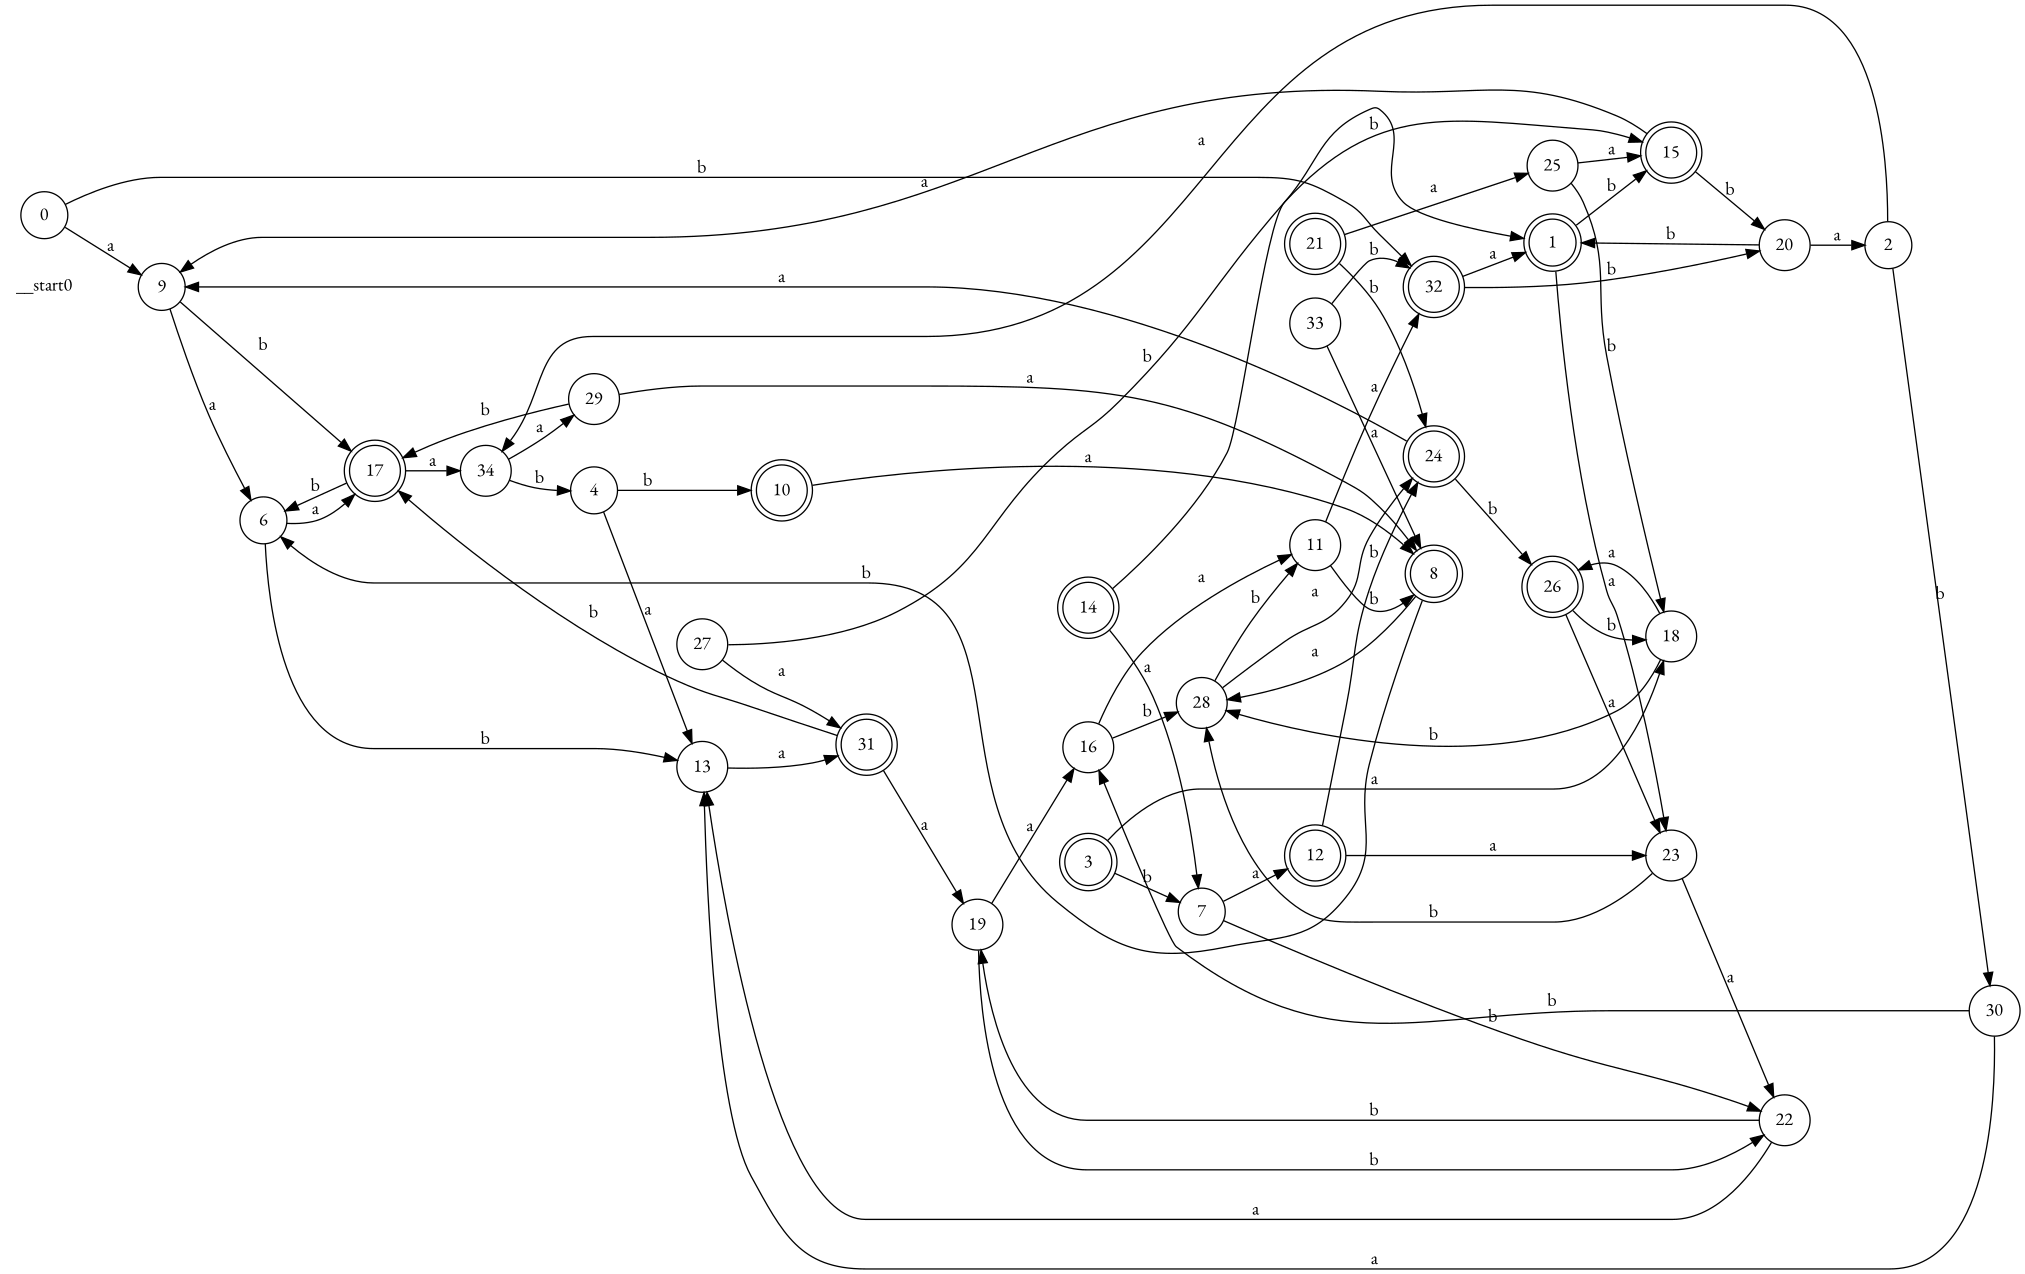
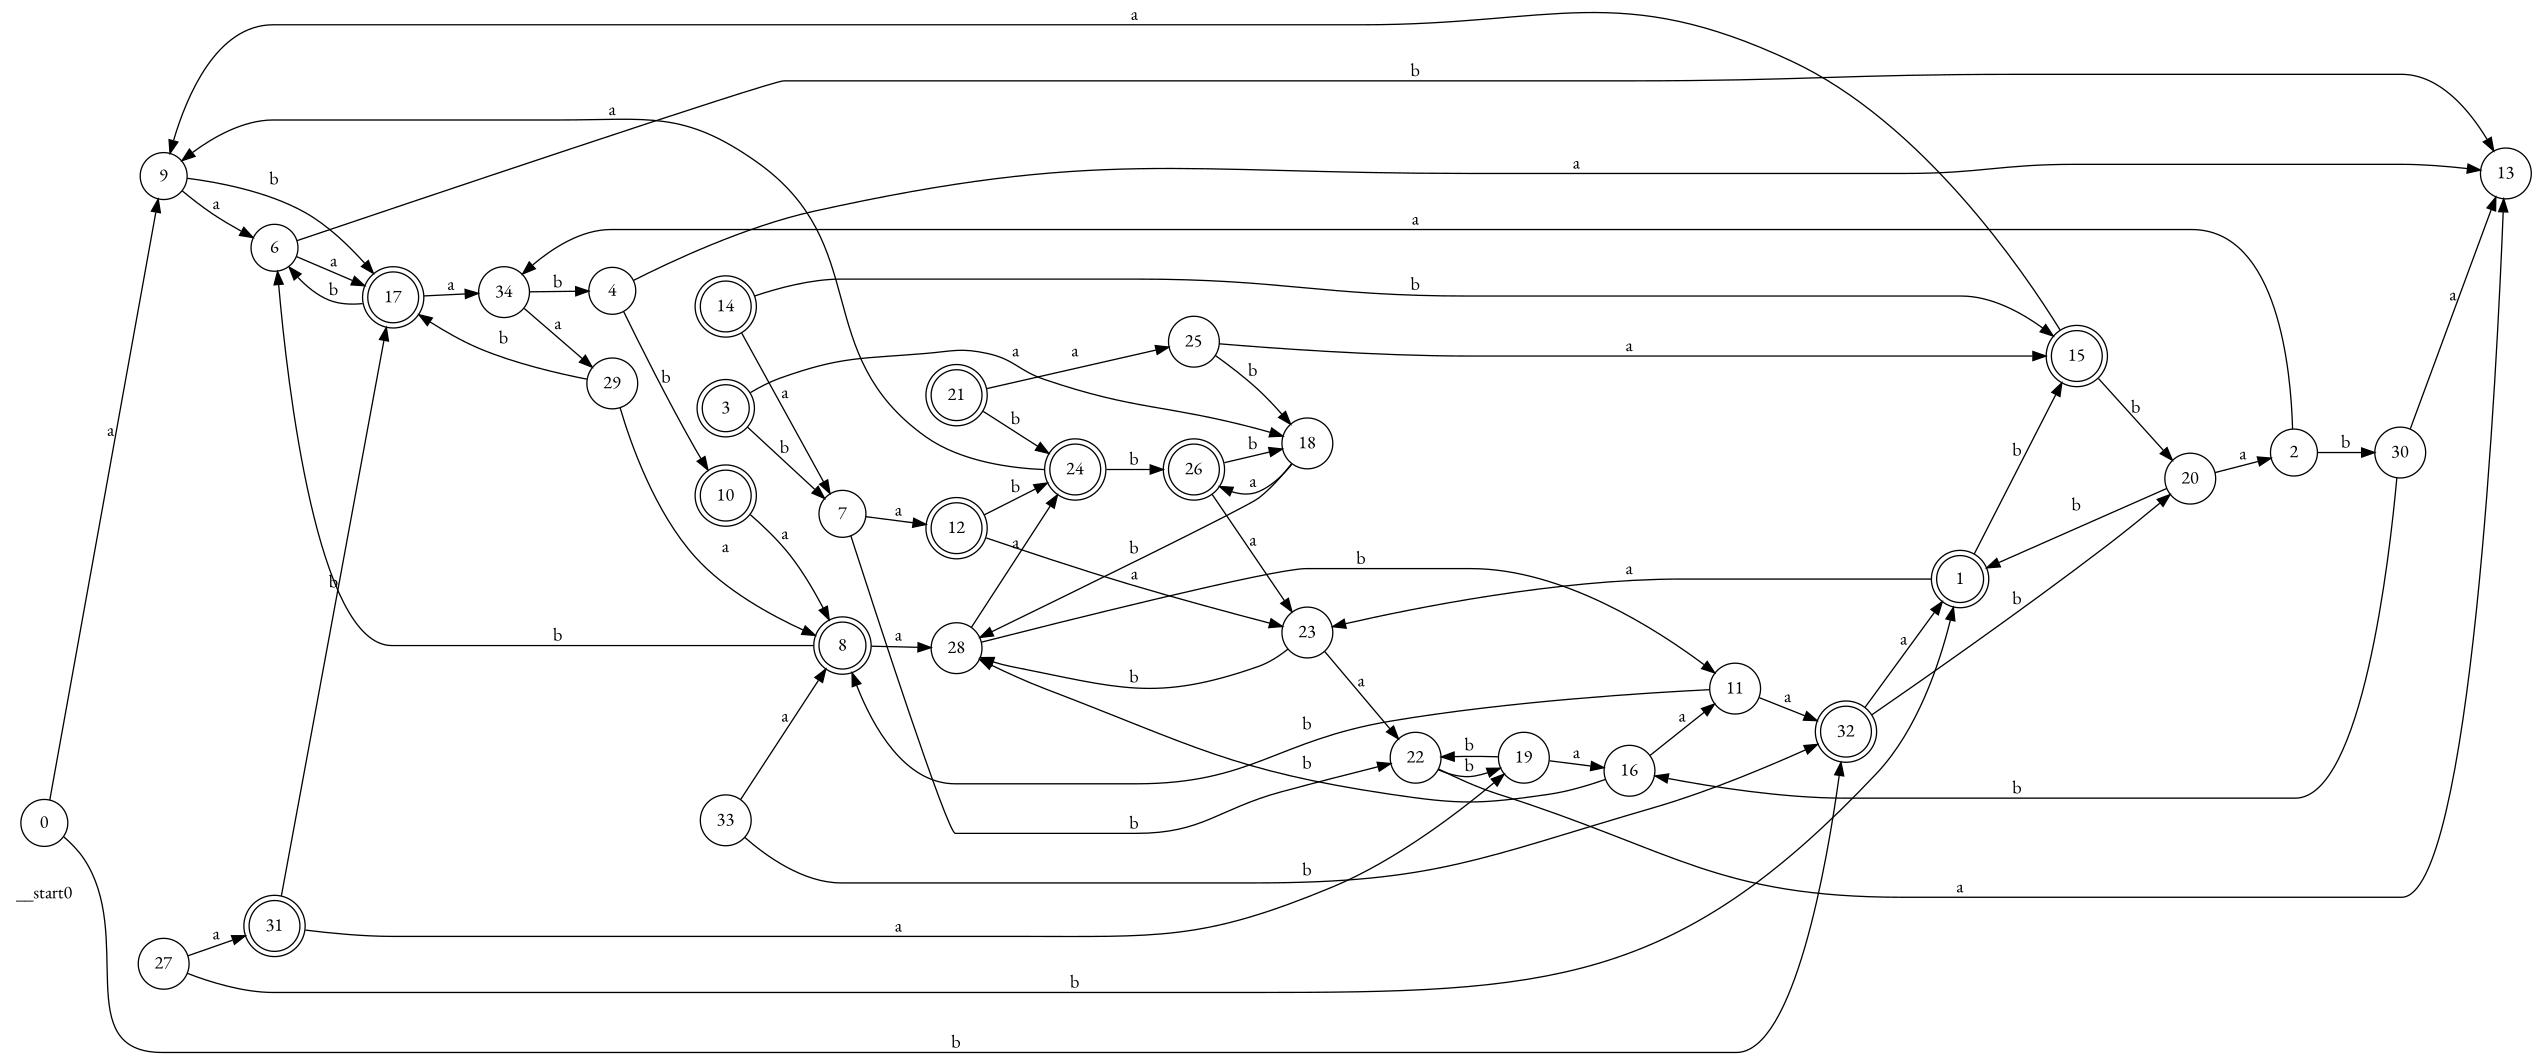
edge "13" -> "31": removed, label "a"
